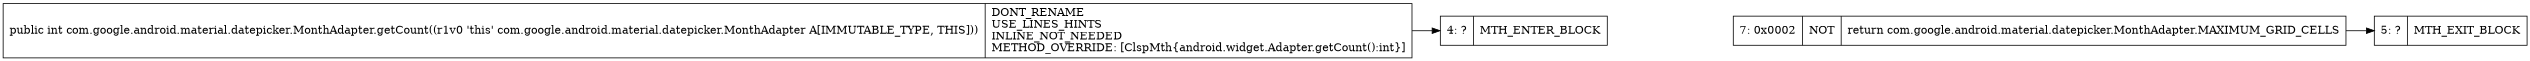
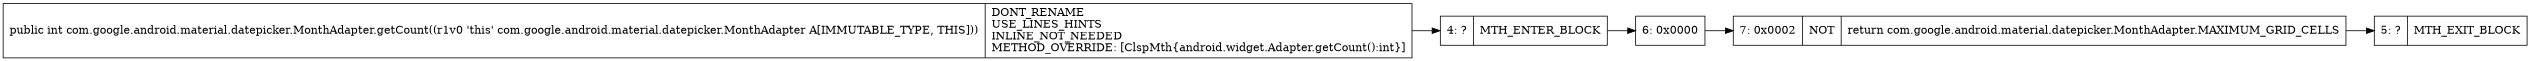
node "6: 0x0000": added
